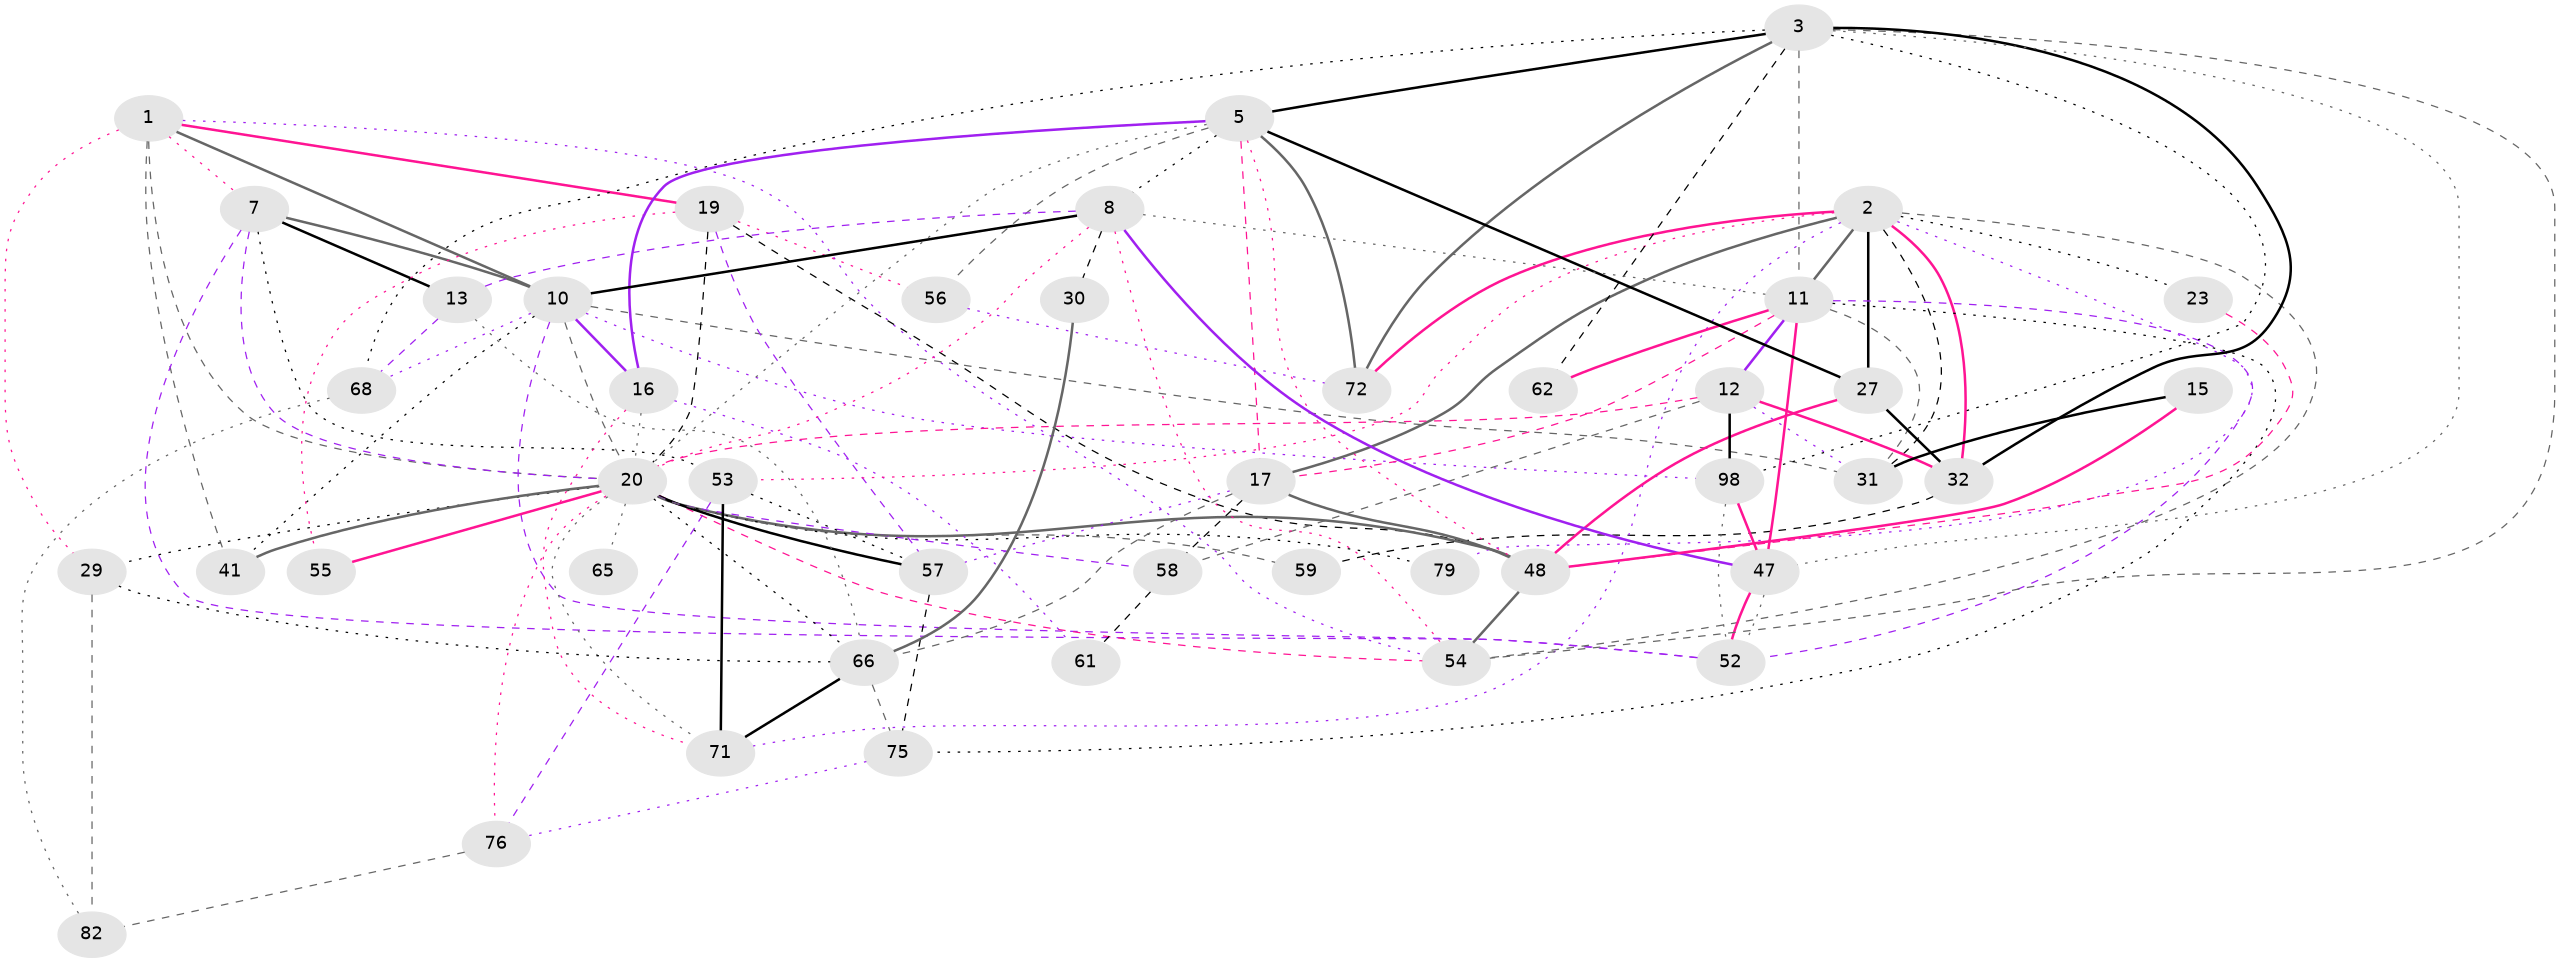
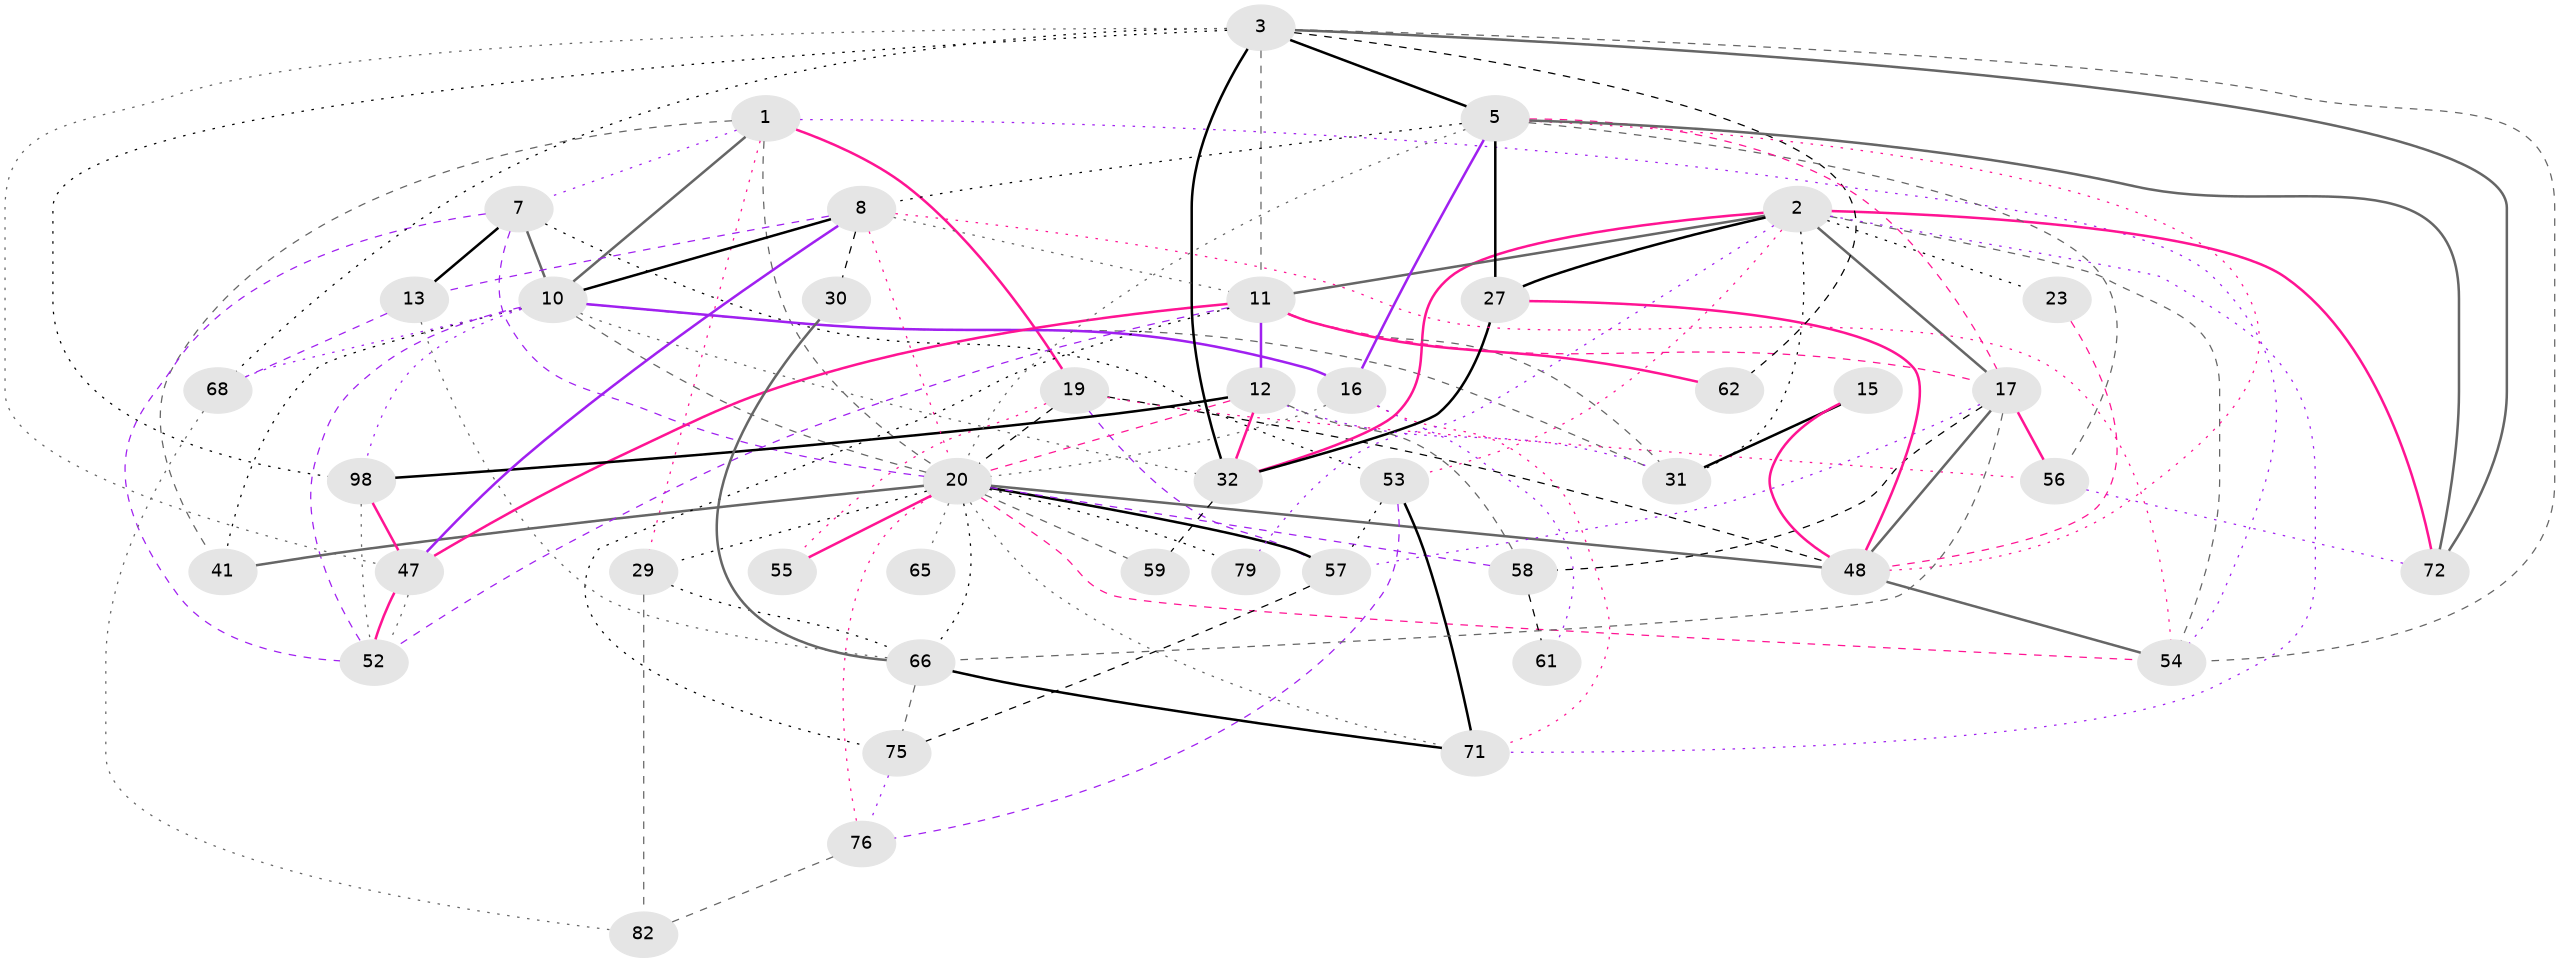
edge "1" -- "7": color deeppink -> purple
edge "2" -- "31": style dashed -> dotted
edge "10" -- "32": added
edge "17" -- "56": added
